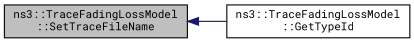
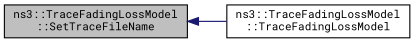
node "ns3::TraceFadingLossModel ::GetTypeId": label "ns3::TraceFadingLossModel ::GetTypeId" -> "ns3::TraceFadingLossModel ::TraceFadingLossModel"
